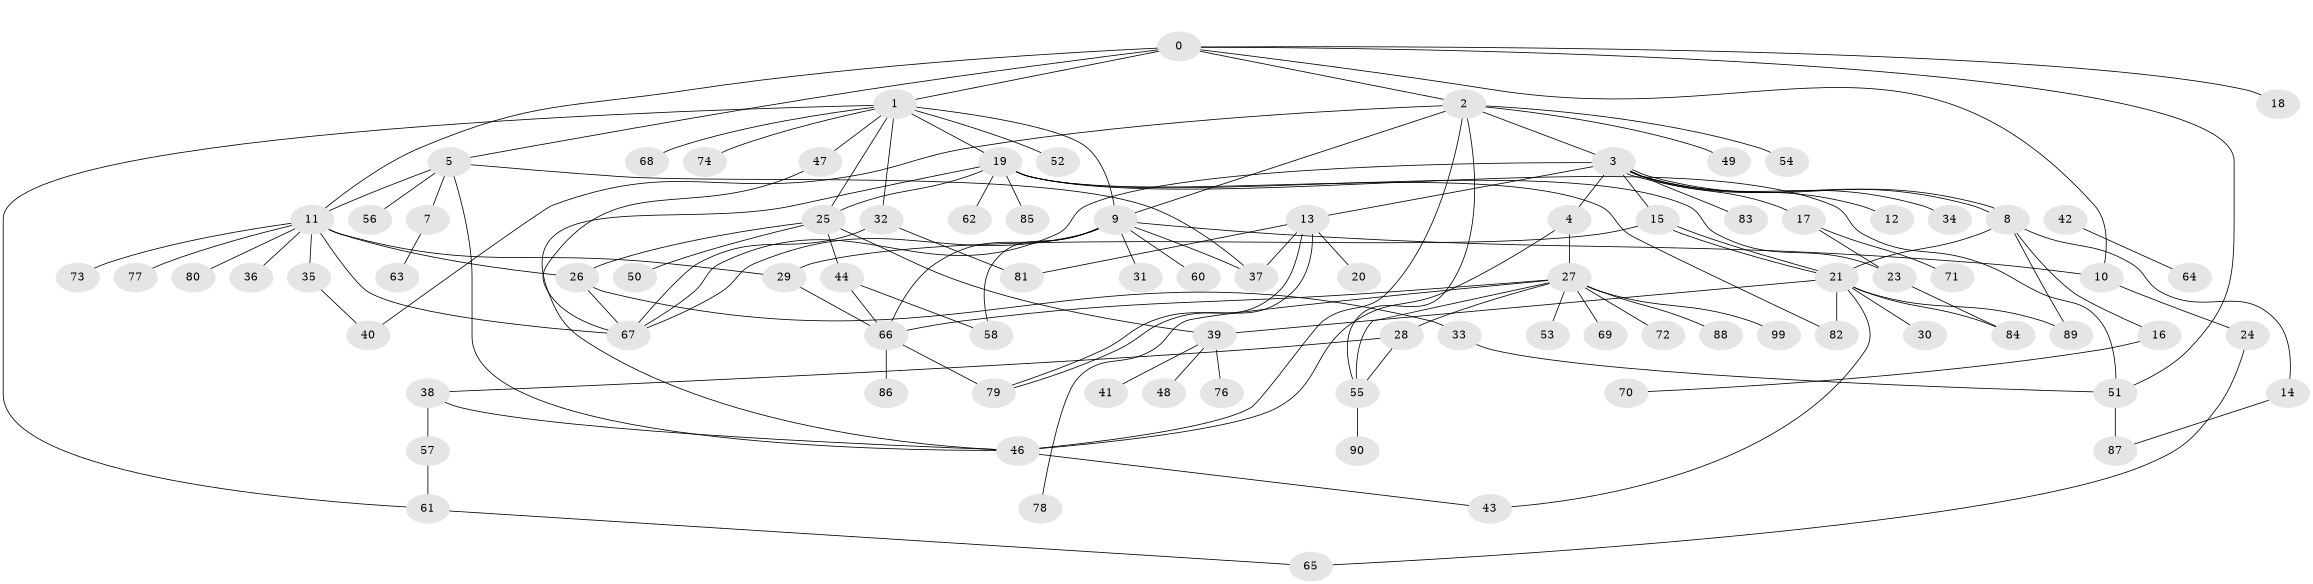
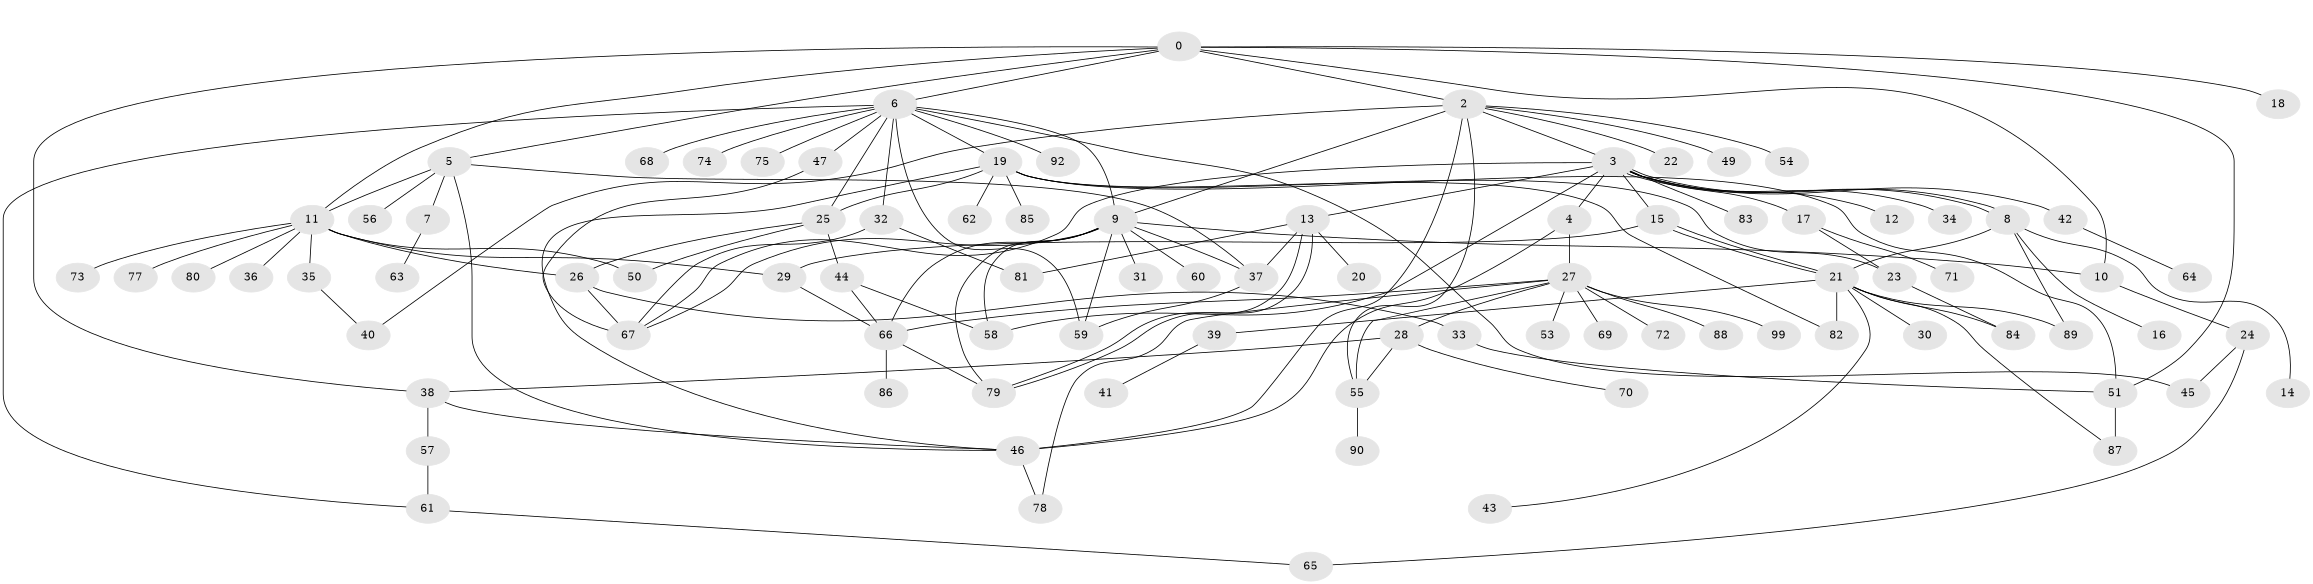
edge "0" -- "38": added
node "1": label "1" -> "6"
node "75": added
node "52": label "52" -> "92"
node "22": added
edge "3" -- "42": added
edge "9" -- "79": added
edge "25" -- "39": removed
edge "3" -- "58": added
edge "11" -- "67": now "11" -- "50"
node "59": added
edge "16" -- "70": now "28" -- "70"
node "48": removed
node "76": removed
node "45": added
edge "14" -- "87": now "21" -- "87"
edge "46" -- "43": now "46" -- "78"
